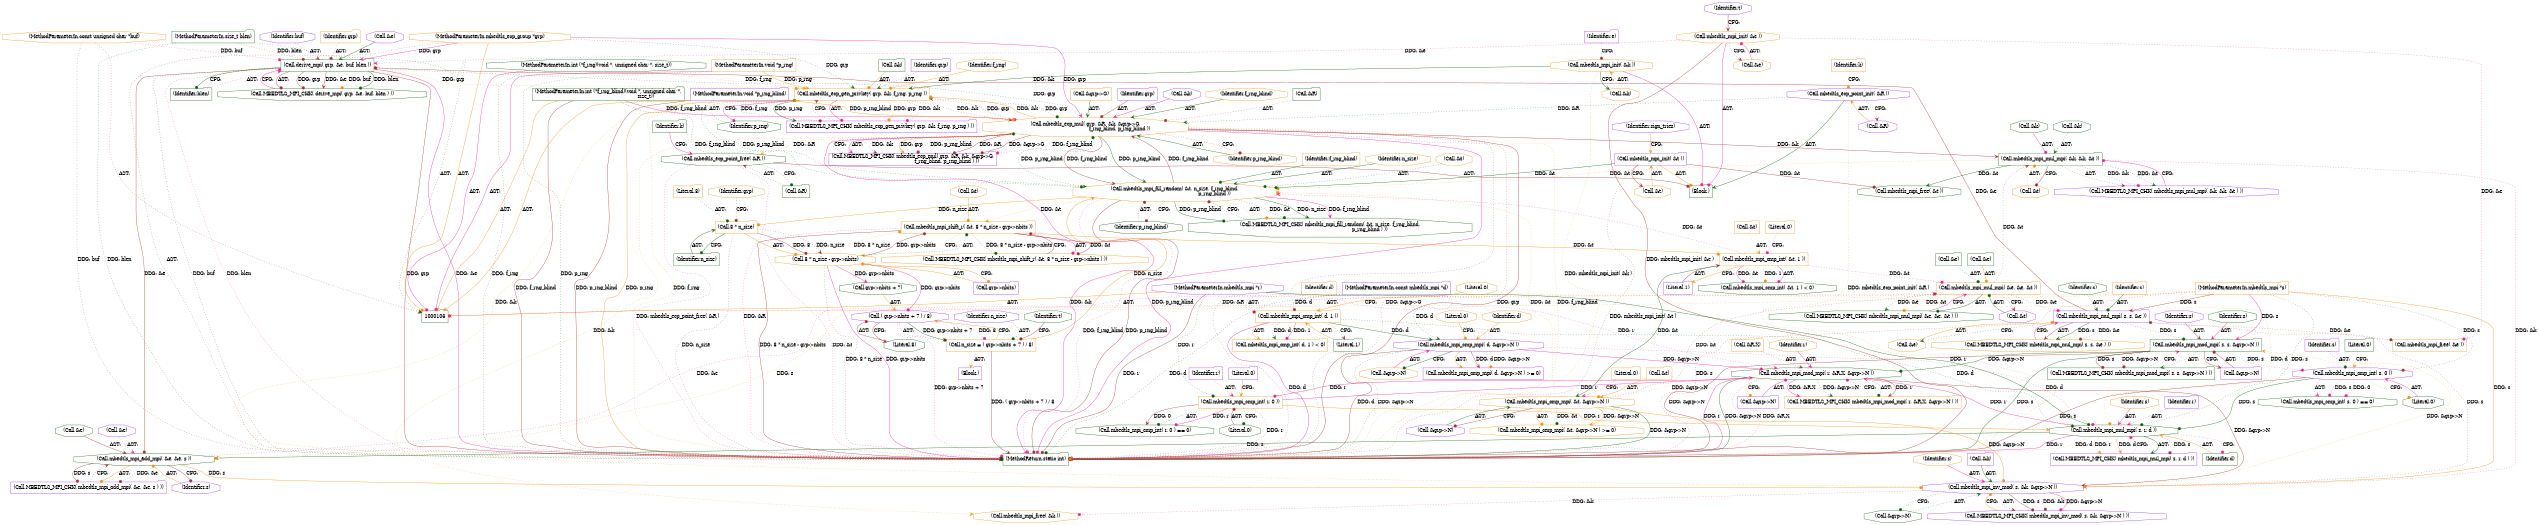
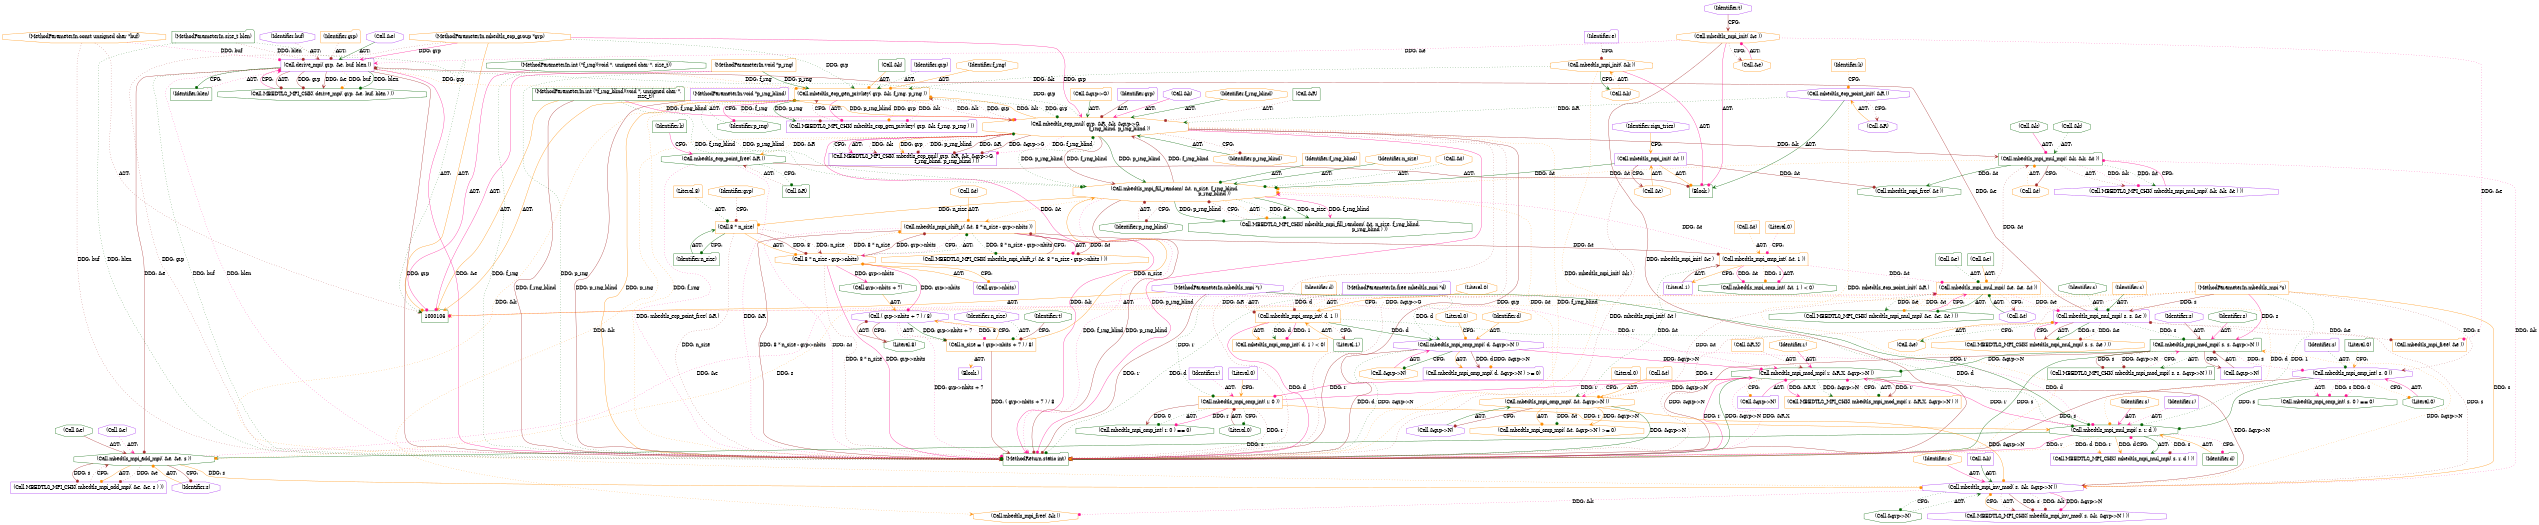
node "(Call,derive_mpi( grp, &e, buf, blen ))": color darkgreen -> purple
edge "(Call,mbedtls_mpi_init( &k ))" -> "(Call,mbedtls_ecp_gen_privkey( grp, &k, f_rng, p_rng ))": style solid -> dotted
edge "(MethodParameterIn,void *p_rng)" -> "(Call,mbedtls_ecp_gen_privkey( grp, &k, f_rng, p_rng ))": color darkorange -> darkgreen
edge "(Call,mbedtls_mpi_shift_r( &t, 8 * n_size - grp->nbits ))" -> "(Call,mbedtls_mpi_cmp_int( &t, 1 ))": color darkorange -> brown
edge "(Call,mbedtls_mpi_shift_r( &t, 8 * n_size - grp->nbits ))" -> "(Call,8 * n_size - grp->nbits)": color darkorange -> deeppink
edge "(MethodParameterIn,mbedtls_ecp_group *grp)" -> "(MethodReturn,static int)": label "AST: " -> "DDG: grp"
node "(MethodParameterIn,const mbedtls_mpi *d)": label "(MethodParameterIn,const mbedtls_mpi *d)" -> "(MethodParameterIn,free mbedtls_mpi *d)"
edge "(MethodParameterIn,mbedtls_mpi *s)" -> "(Call,mbedtls_mpi_cmp_int( s, 0 ))": arrowhead dot -> vee
edge "(Call,mbedtls_mpi_cmp_int( &t, 1 ))" -> "(Call,mbedtls_mpi_cmp_mpi( &t, &grp->N ))": style solid -> dotted
edge "(MethodParameterIn,mbedtls_mpi *s)" -> "(Call,mbedtls_mpi_mul_mpi( s, r, d ))": label "DDG: s" -> "DDG: 1"
